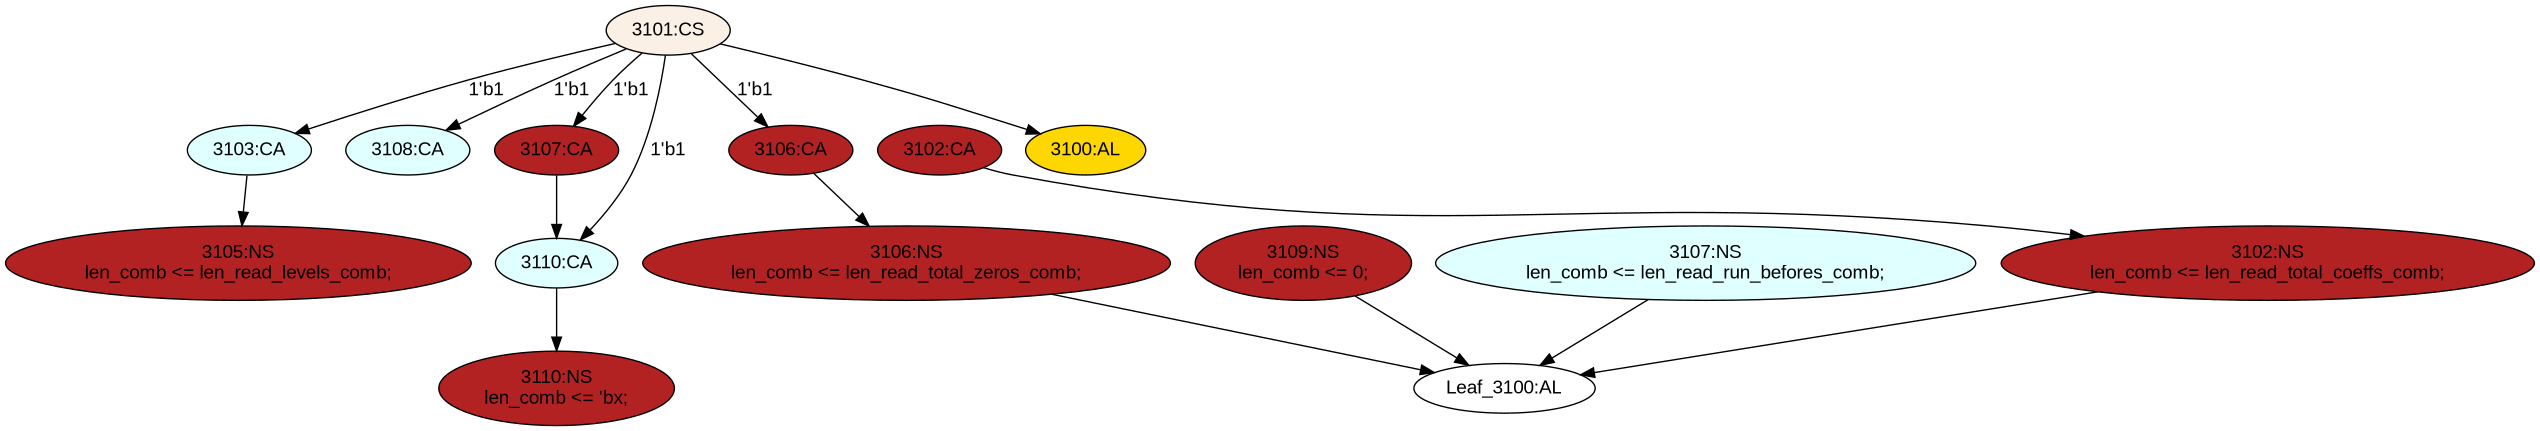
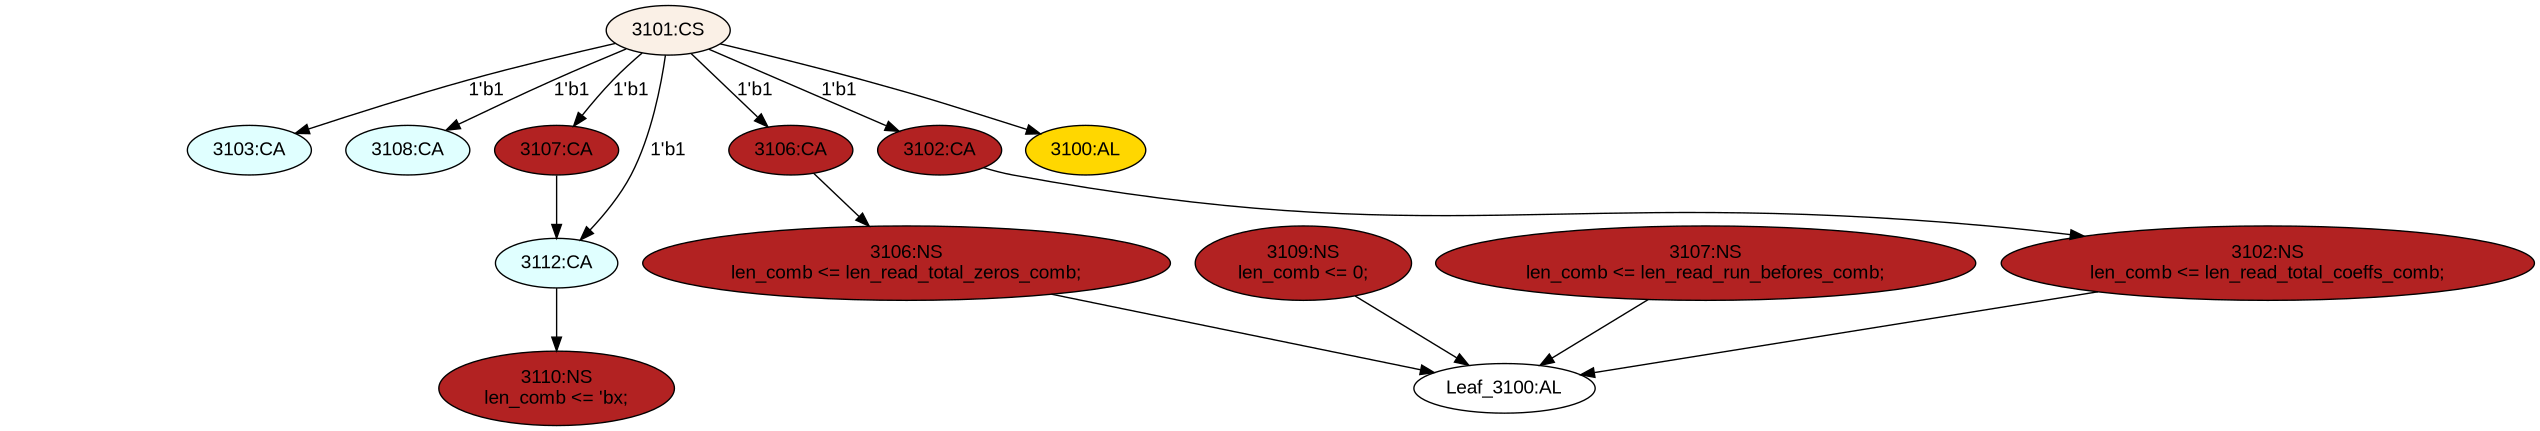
edge "3101:CS" -> "3102:CA": added, label "1'b1"
node "3105:NS len_comb <= len_read_levels_comb;": removed
node "3110:CA": label "3110:CA" -> "3112:CA"
node "3107:NS len_comb <= len_read_run_befores_comb;": fillcolor lightcyan -> firebrick
